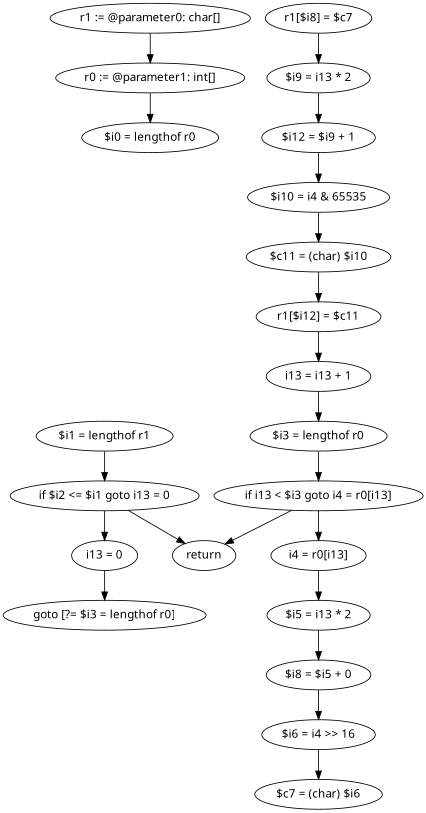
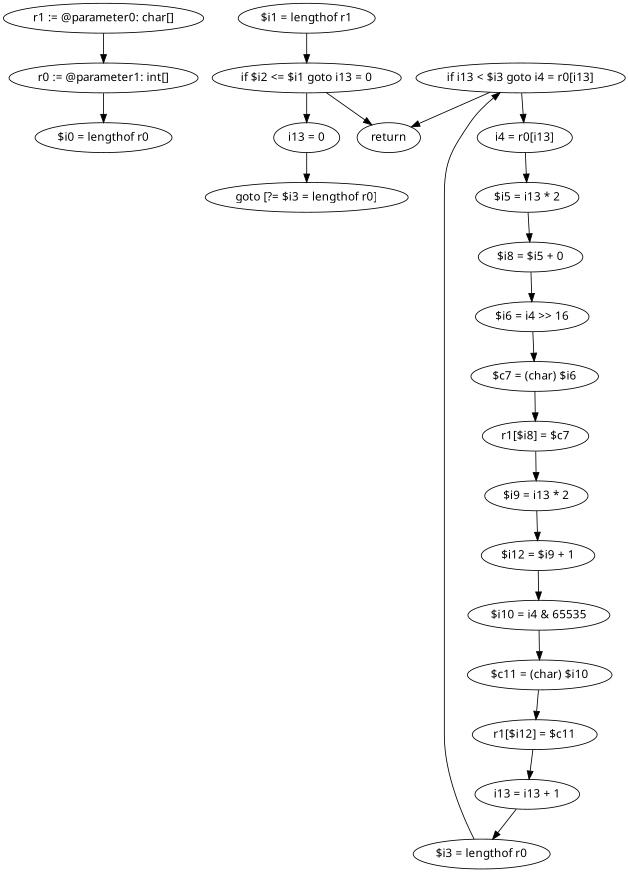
edge "$c7 = (char) $i6" -> "r1[$i8] = $c7": added
